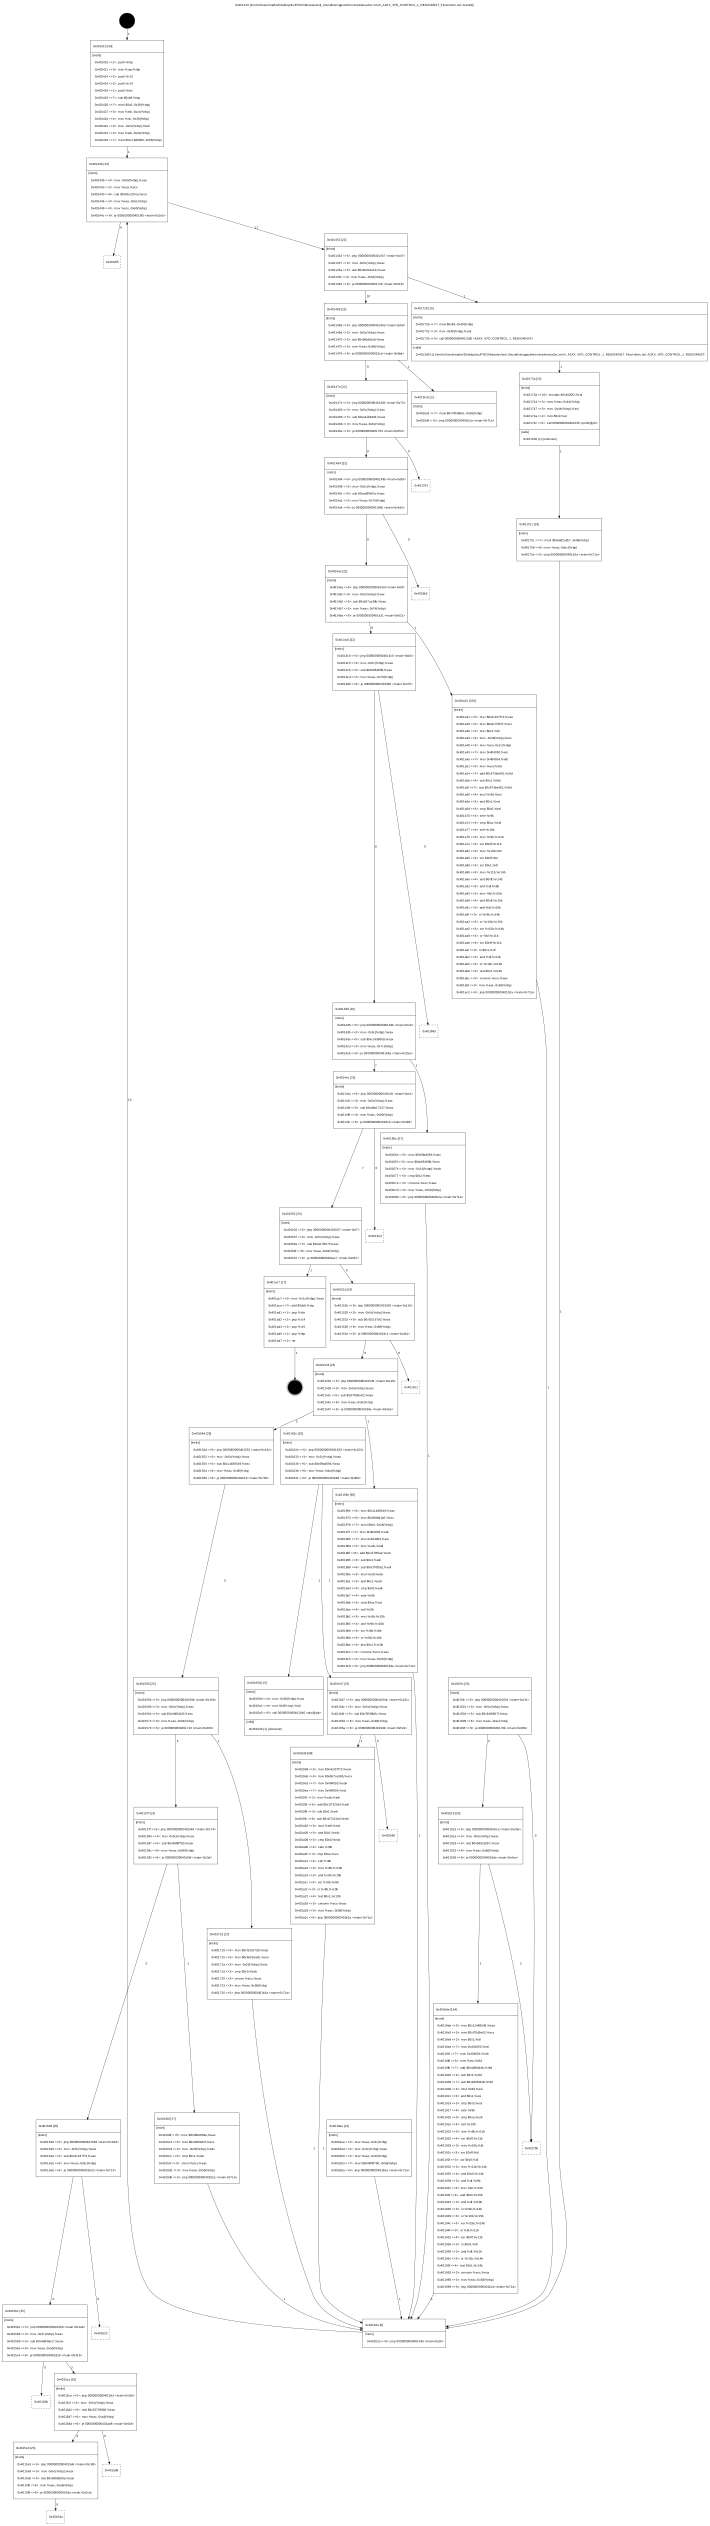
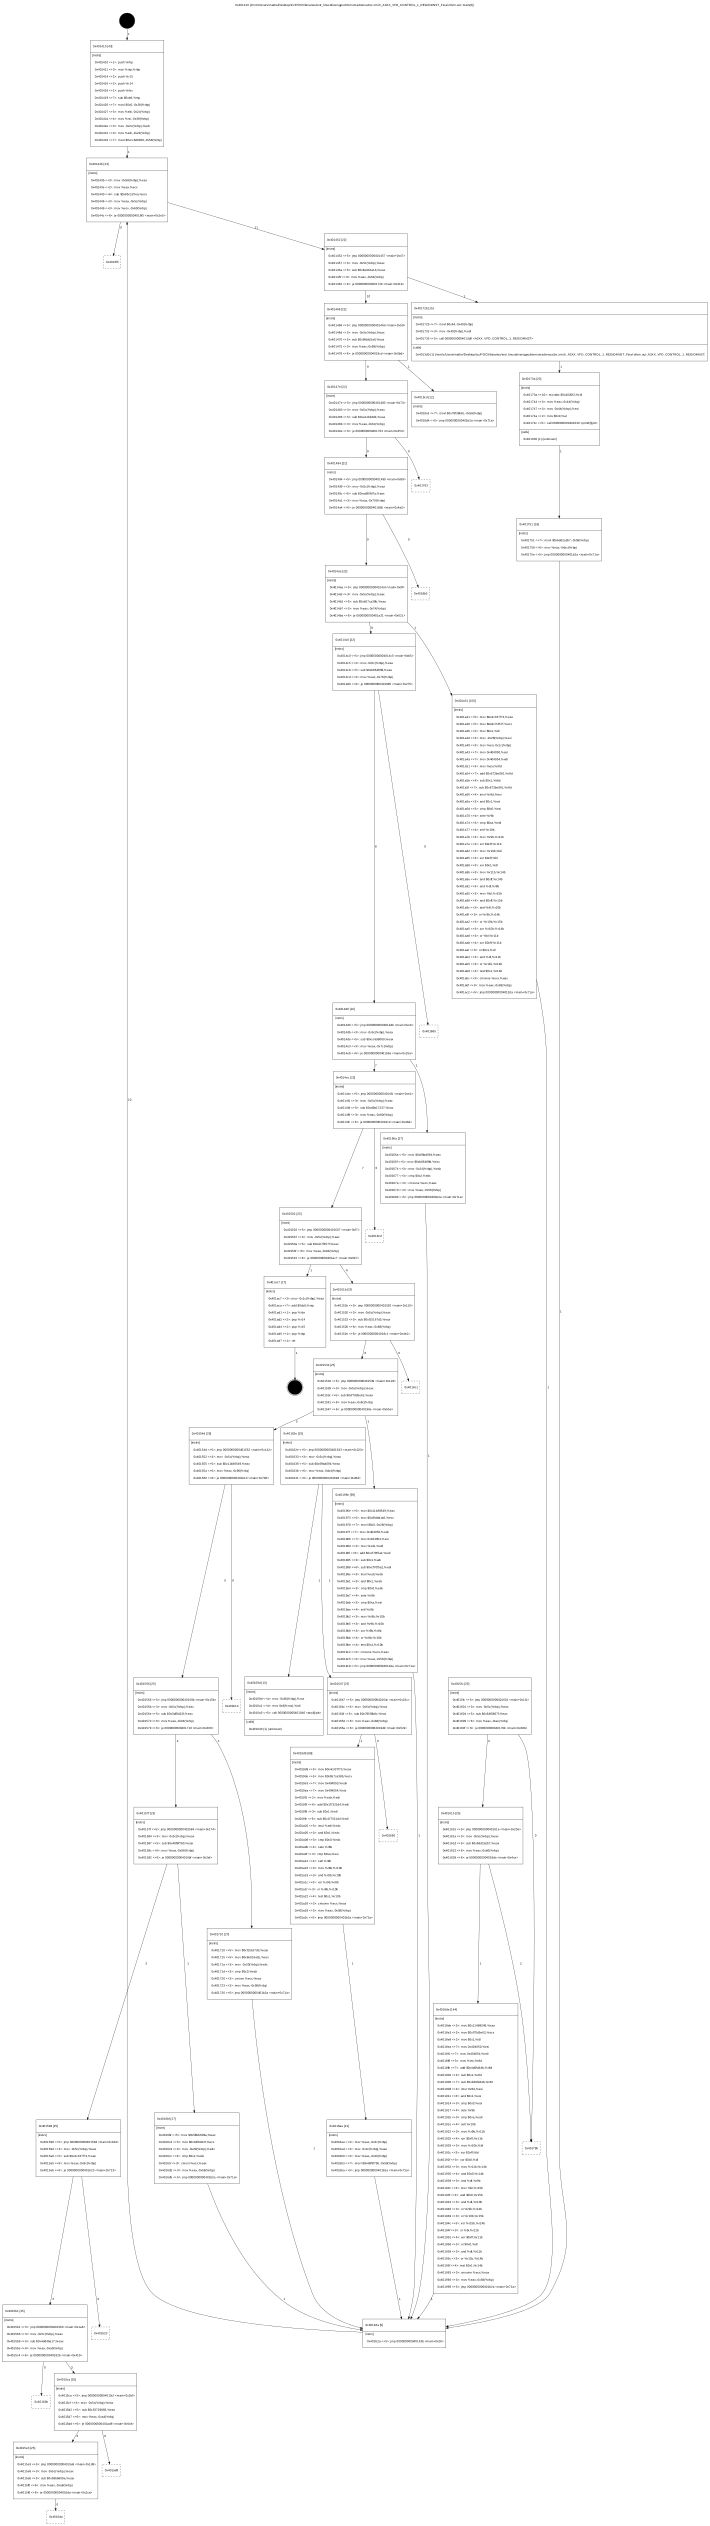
node "0x401b10": added
edge "0x4019d9 [88]" -> "0x401b2a [5]": now "0x4019d9 [88]" -> "0x4016aa [21]"
